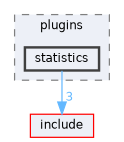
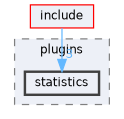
edge "statistics" -> "include": reversed
